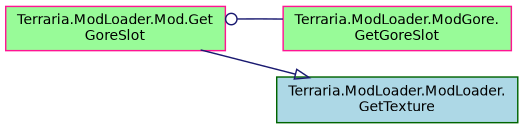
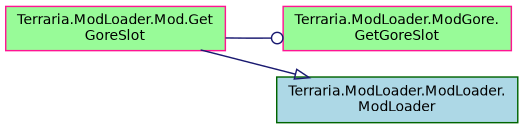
edge "Terraria.ModLoader.ModGore. GetGoreSlot" -> "Terraria.ModLoader.Mod.Get GoreSlot": reversed
node "Terraria.ModLoader.ModLoader. GetTexture": label "Terraria.ModLoader.ModLoader. GetTexture" -> "Terraria.ModLoader.ModLoader. ModLoader"
